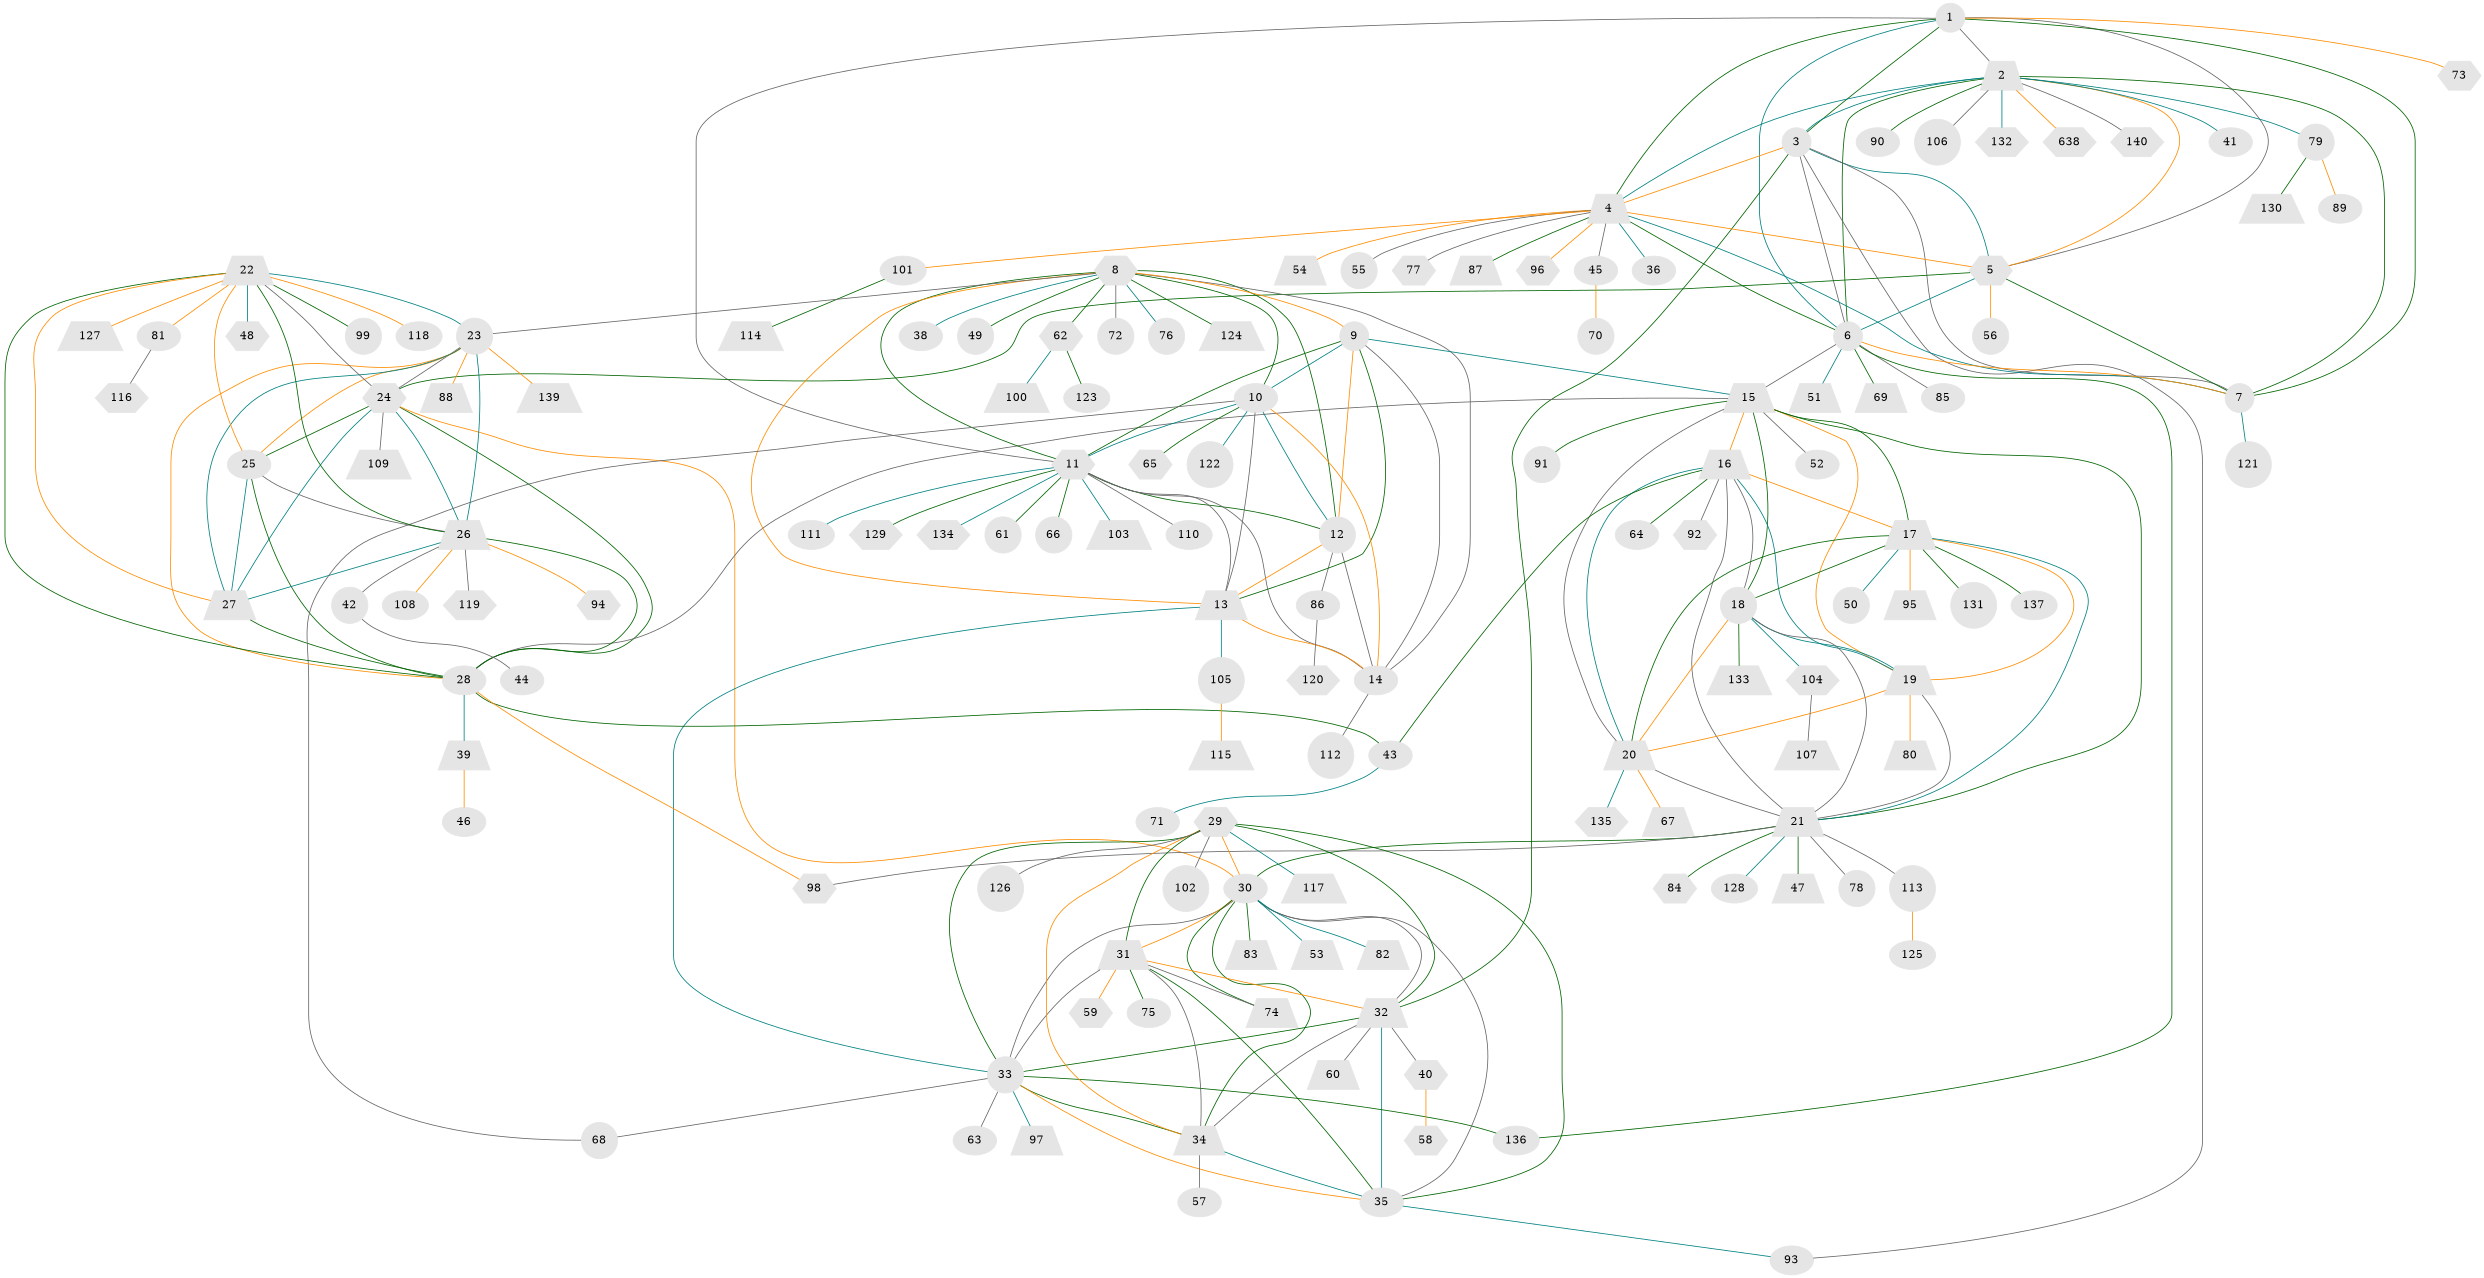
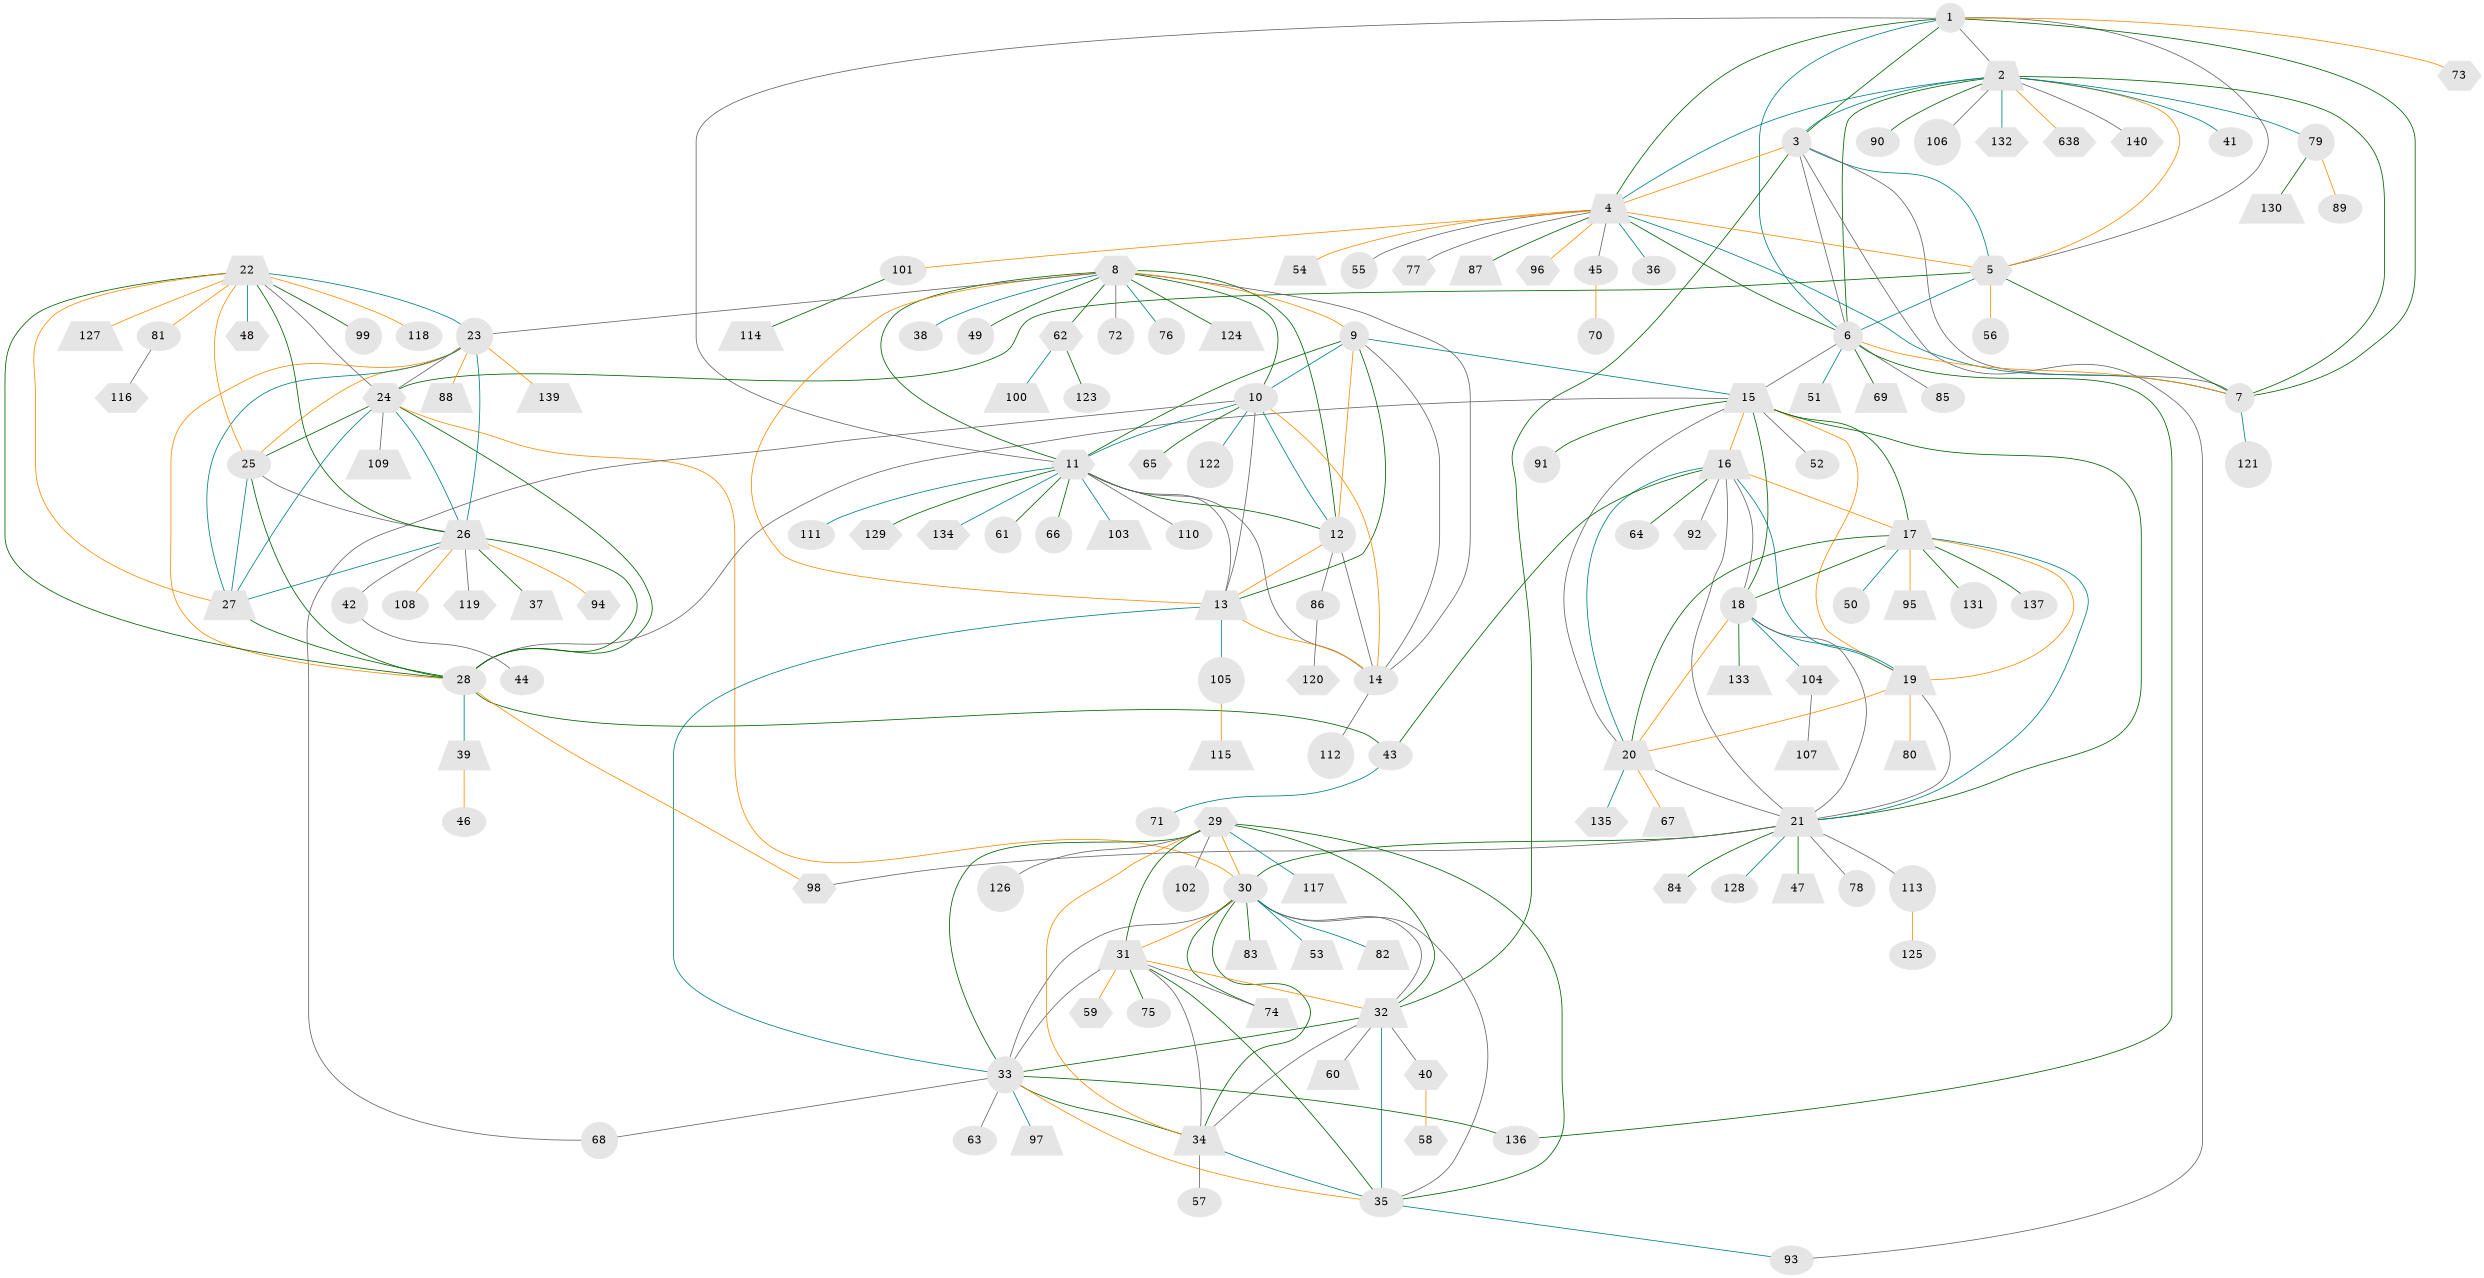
node "37": added
